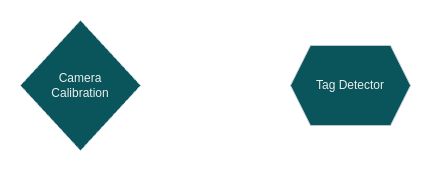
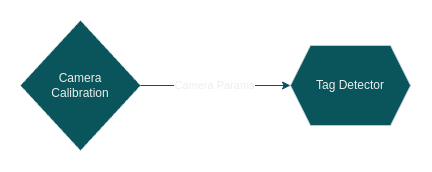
edge "Camera Calibration" -> "Tag Detector": added, label "Camera Params"
